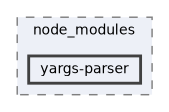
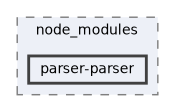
node "yargs-parser": label "yargs-parser" -> "parser-parser"
